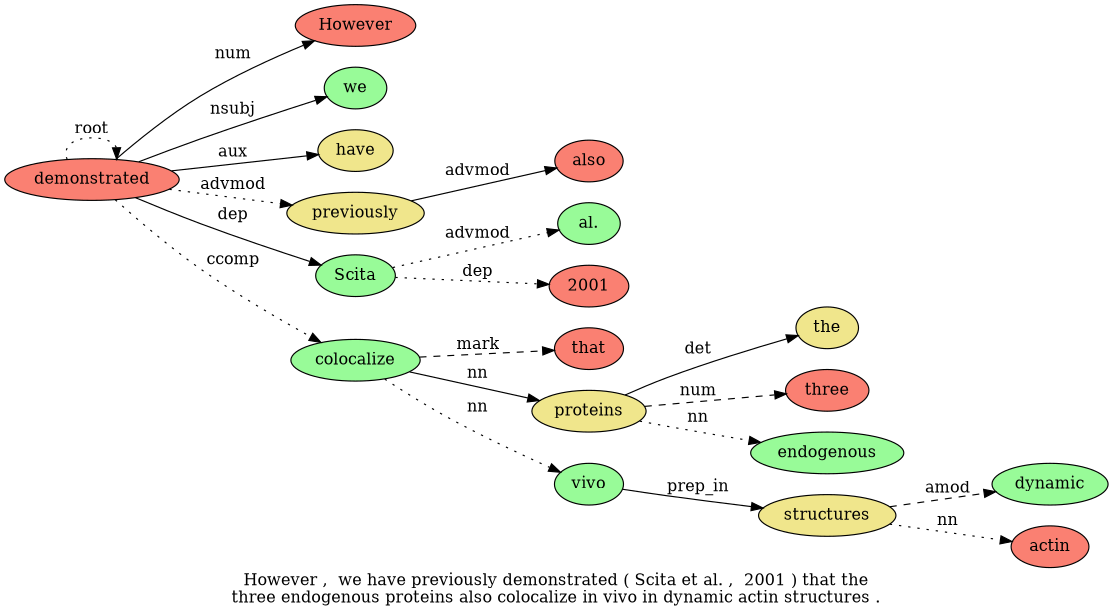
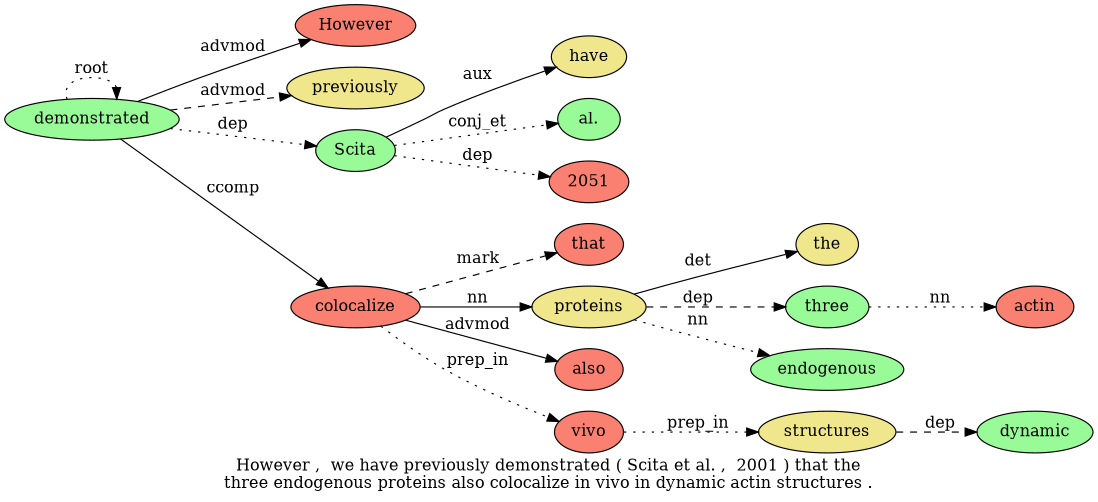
edge "demonstrated" -> "However": label "num" -> "advmod"
node "we": removed
edge "demonstrated" -> "have": now "Scita" -> "have"
node "demonstrated": fillcolor salmon -> palegreen
edge "previously" -> "also": now "colocalize" -> "also"
edge "demonstrated" -> "previously": style dotted -> dashed
edge "demonstrated" -> "Scita": style solid -> dotted
edge "Scita" -> "al.": label "advmod" -> "conj_et"
edge "demonstrated" -> "colocalize": style dotted -> solid
node "2001": label "2001" -> "2051"
node "colocalize": fillcolor palegreen -> salmon
node "three": fillcolor salmon -> palegreen
edge "proteins" -> "three": label "num" -> "dep"
edge "colocalize" -> "vivo": label "nn" -> "prep_in"
node "vivo": fillcolor palegreen -> salmon
edge "structures" -> "dynamic": label "amod" -> "dep"
edge "vivo" -> "structures": style solid -> dotted
edge "structures" -> "actin": now "three" -> "actin"
